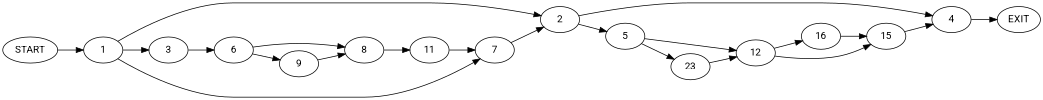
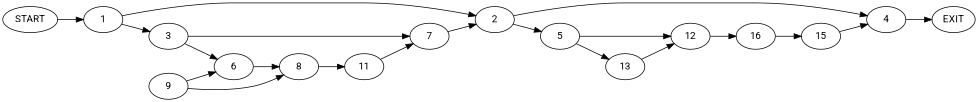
edge "6" -> "9": reversed
edge "12" -> "15": removed
node "23": label "23" -> "13"
edge "1" -> "7": now "3" -> "7"
